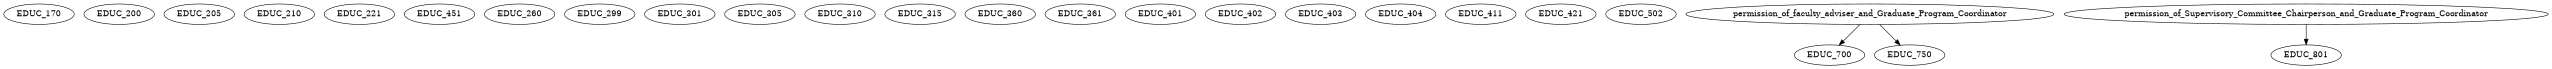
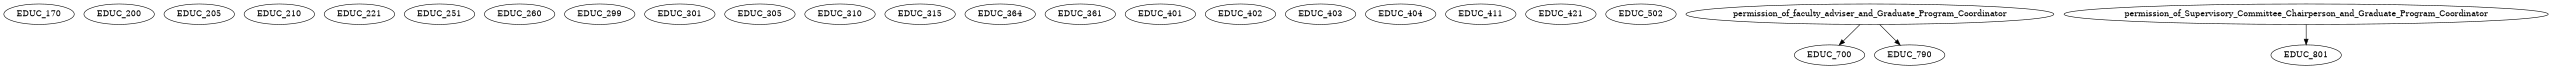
node "EDUC_451": label "EDUC_451" -> "EDUC_251"
node "EDUC_360": label "EDUC_360" -> "EDUC_364"
node "EDUC_750": label "EDUC_750" -> "EDUC_790"
